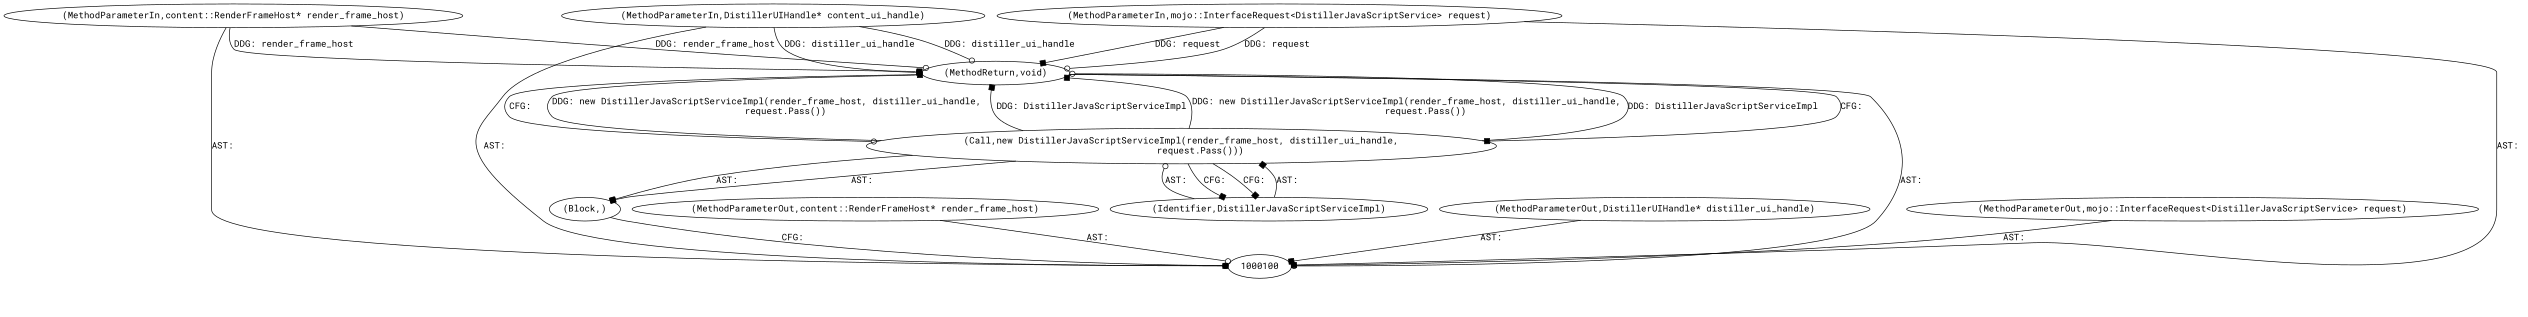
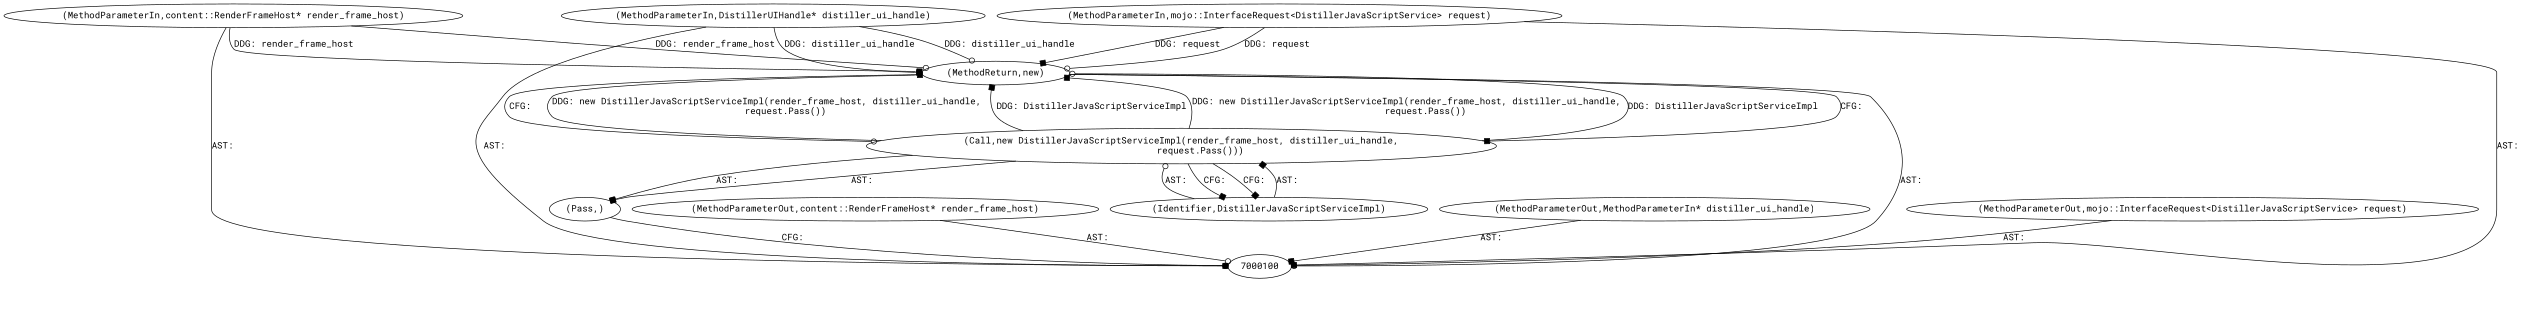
node "(MethodParameterIn,DistillerUIHandle* content_ui_handle)": label "(MethodParameterIn,DistillerUIHandle* content_ui_handle)" -> "(MethodParameterIn,DistillerUIHandle* distiller_ui_handle)"
node "(MethodReturn,void)": label "(MethodReturn,void)" -> "(MethodReturn,new)"
node "(Block,)": label "(Block,)" -> "(Pass,)"
node "(MethodParameterOut,DistillerUIHandle* distiller_ui_handle)": label "(MethodParameterOut,DistillerUIHandle* distiller_ui_handle)" -> "(MethodParameterOut,MethodParameterIn* distiller_ui_handle)"
node "1000100": label "1000100" -> "7000100"
